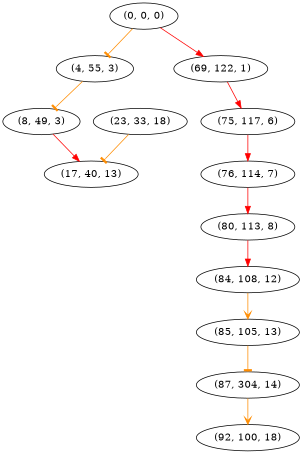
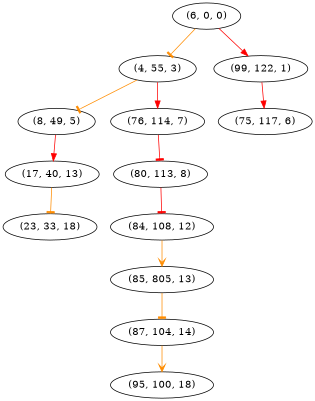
node "(0, 0, 0)": label "(0, 0, 0)" -> "(6, 0, 0)"
node "(69, 122, 1)": label "(69, 122, 1)" -> "(99, 122, 1)"
node "(8, 49, 3)": label "(8, 49, 3)" -> "(8, 49, 5)"
edge "(75, 117, 6)" -> "(76, 114, 7)": now "(4, 55, 3)" -> "(76, 114, 7)"
edge "(23, 33, 18)" -> "(17, 40, 13)": reversed
edge "(76, 114, 7)" -> "(80, 113, 8)": arrowhead normal -> tee
edge "(80, 113, 8)" -> "(84, 108, 12)": arrowhead normal -> tee
node "(85, 105, 13)": label "(85, 105, 13)" -> "(85, 805, 13)"
node "(87, 304, 14)": label "(87, 304, 14)" -> "(87, 104, 14)"
node "(92, 100, 18)": label "(92, 100, 18)" -> "(95, 100, 18)"
